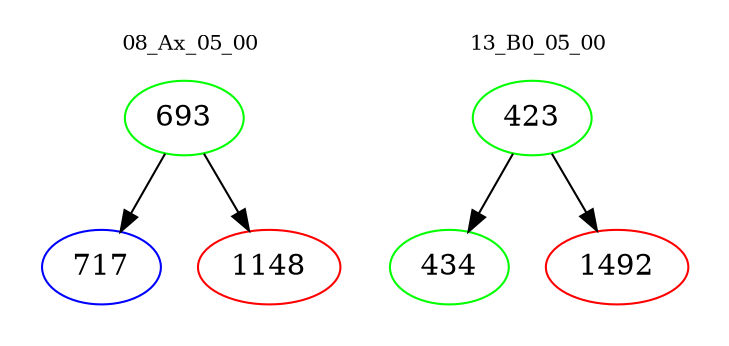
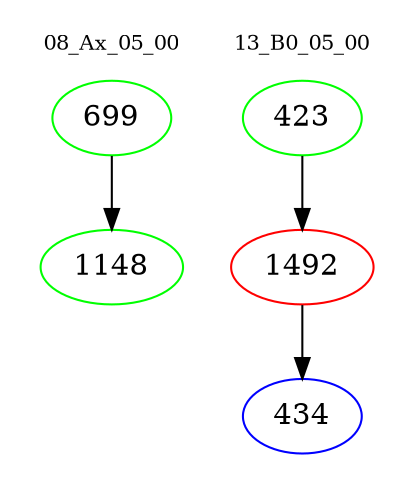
node "693": label "693" -> "699"
edge "423" -> "434": now "1492" -> "434"
node "717": removed
node "1148": color red -> green
node "434": color green -> blue
